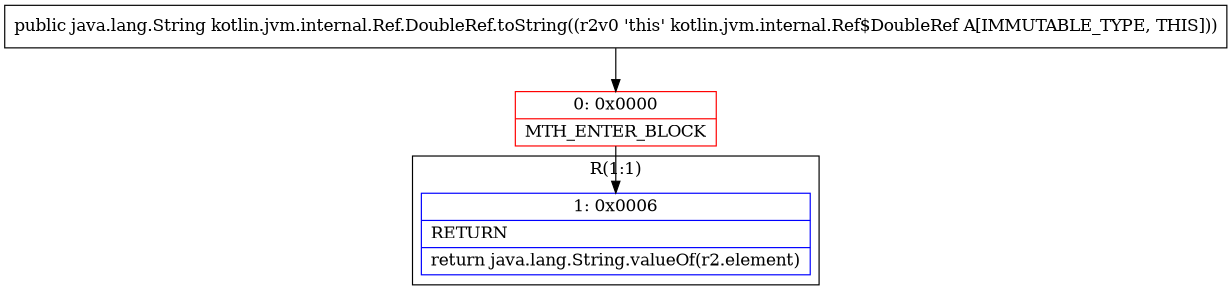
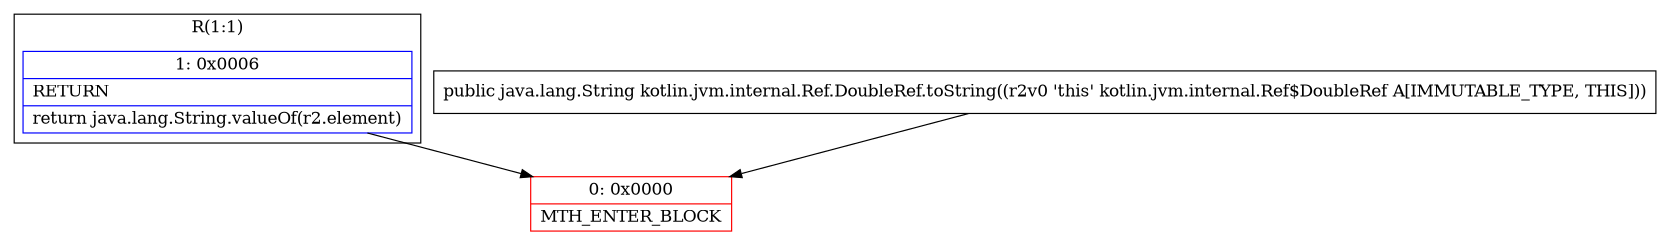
edge "0: 0x0000" -> "1: 0x0006": reversed
